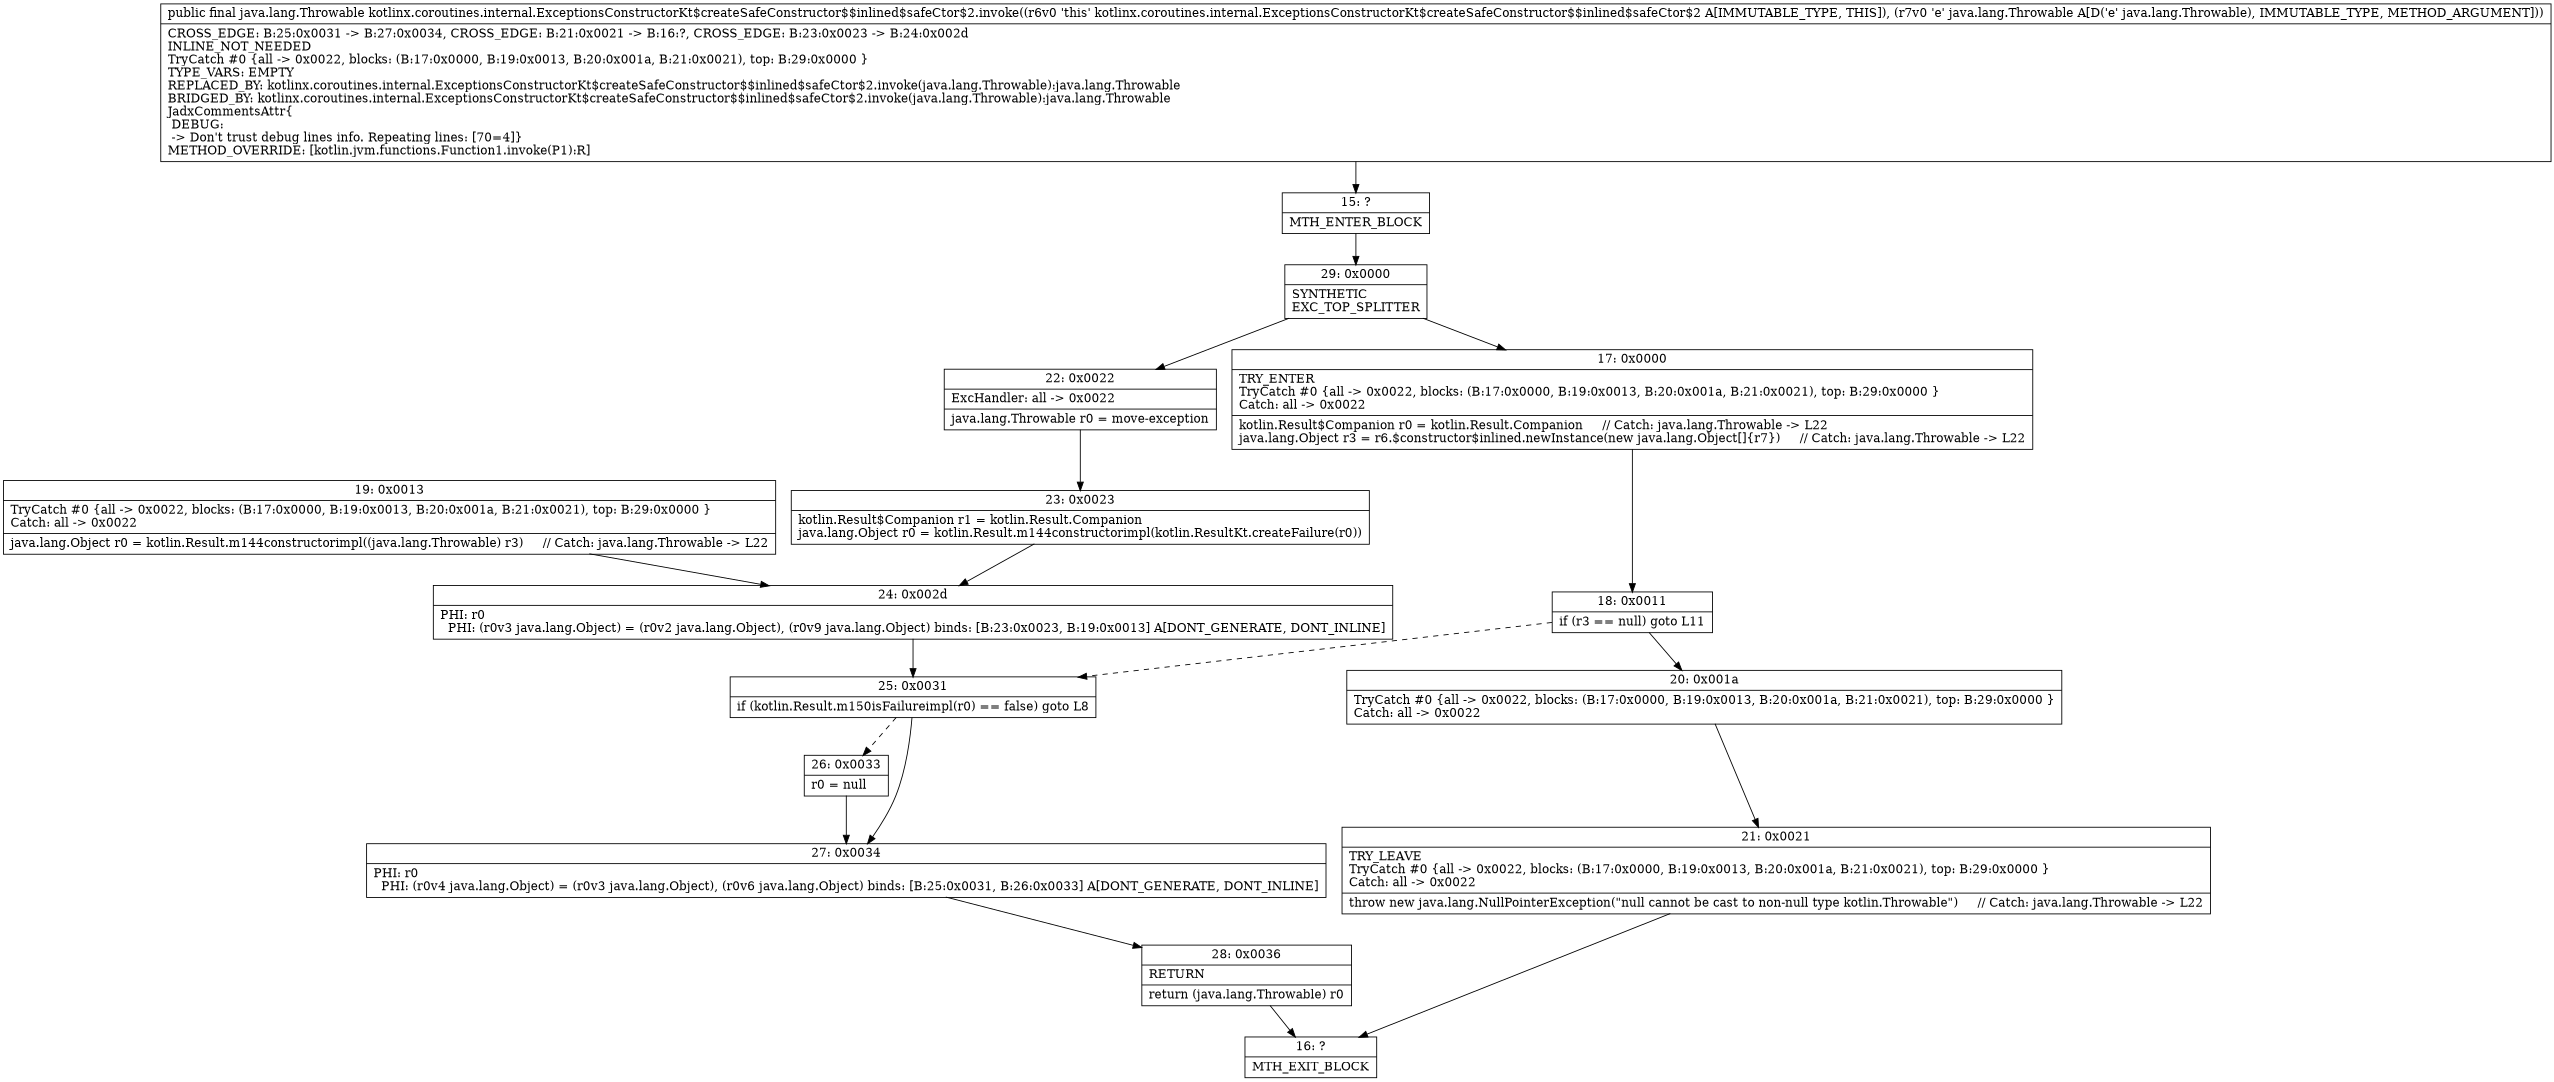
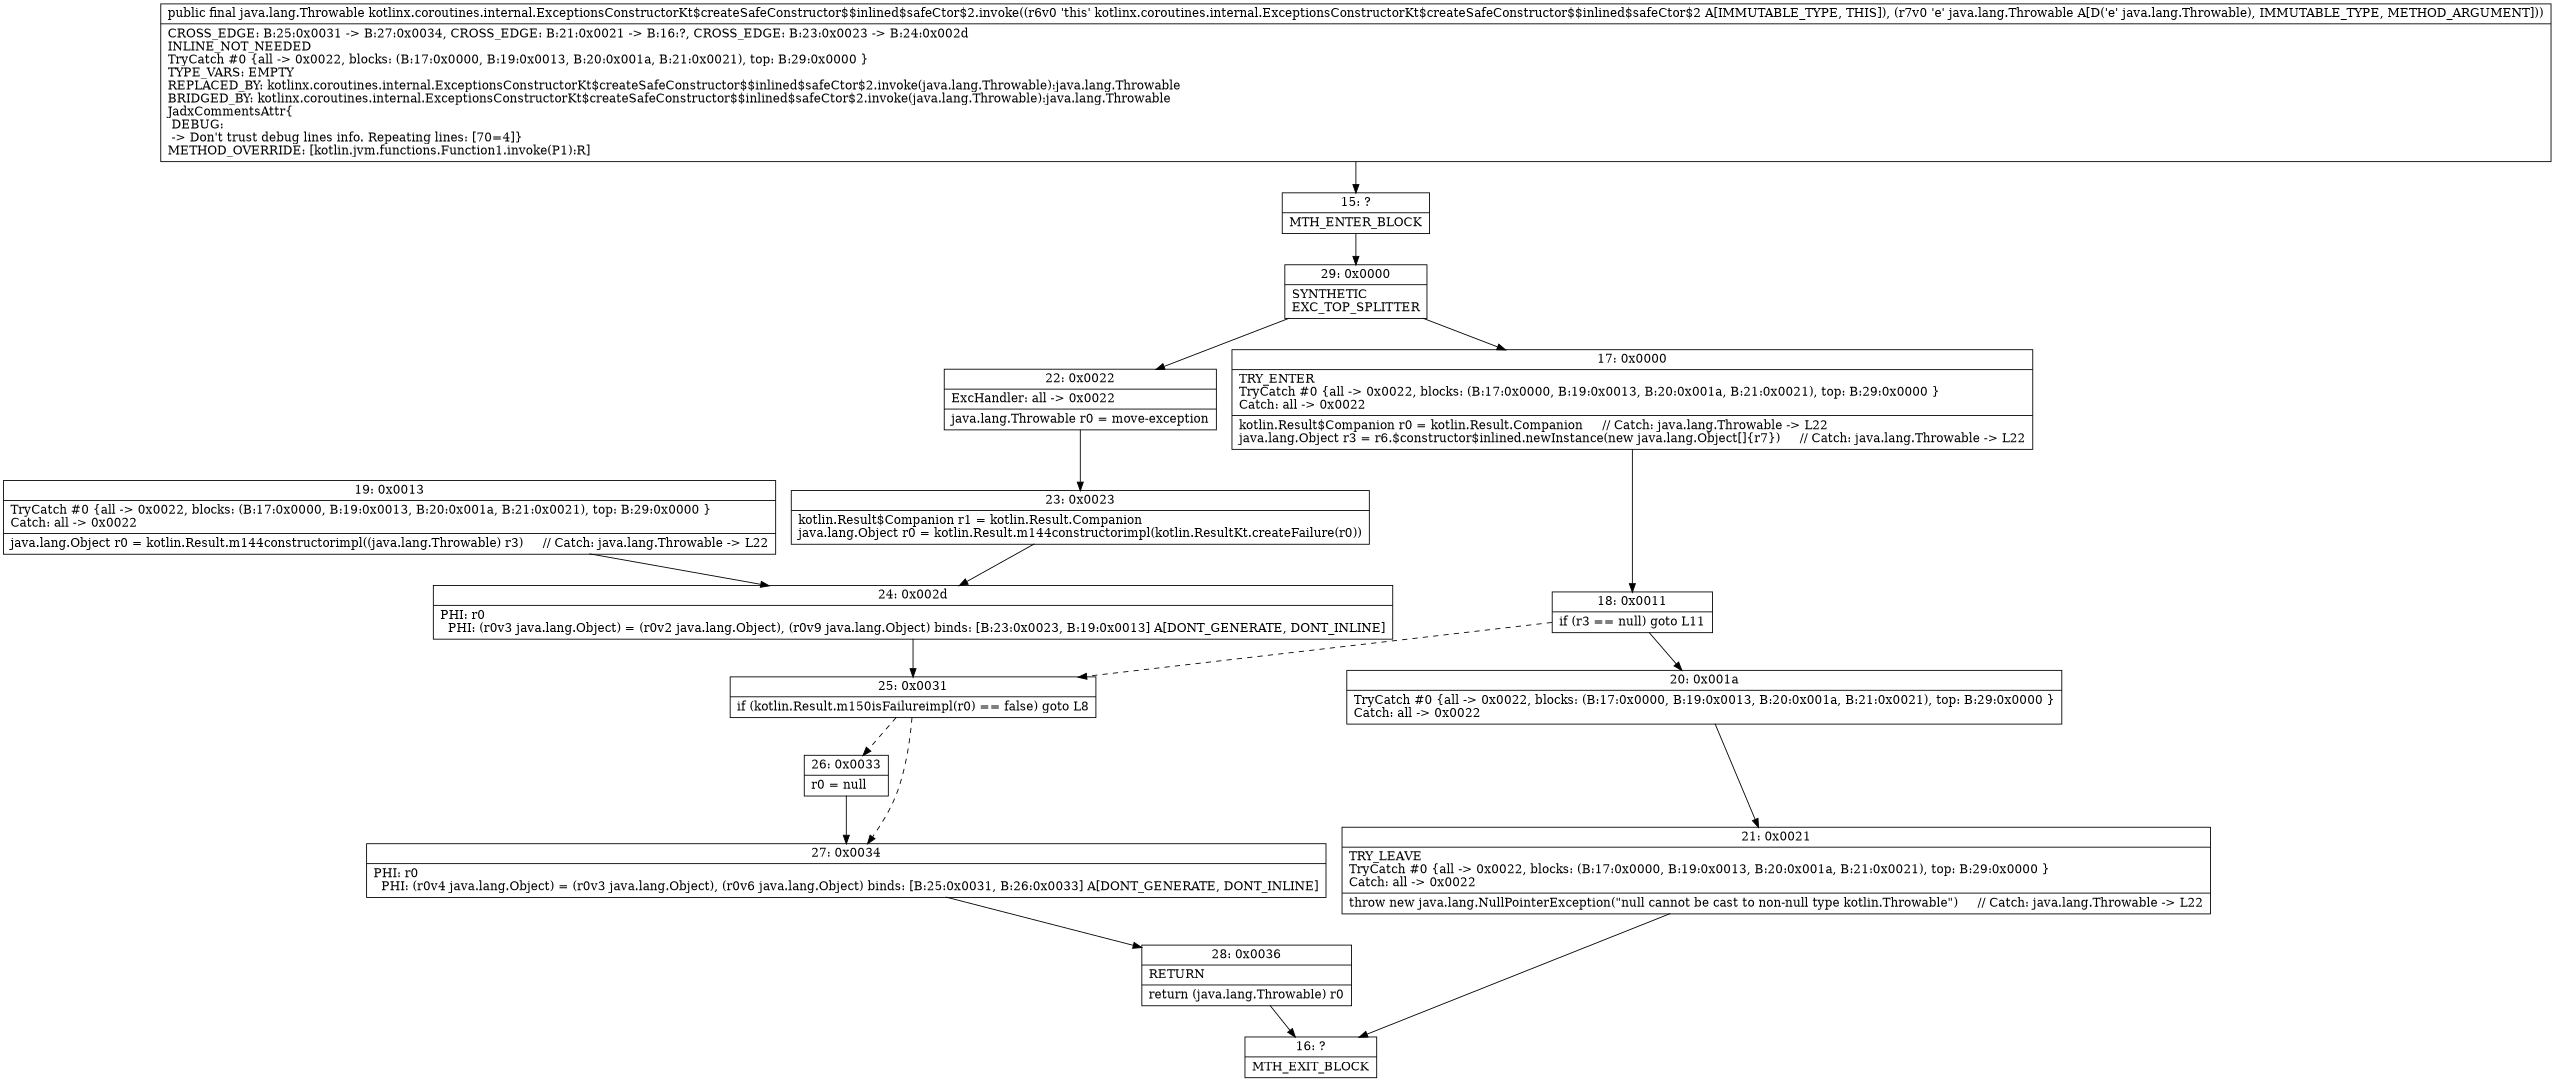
edge "25: 0x0031" -> "27: 0x0034": style solid -> dashed
